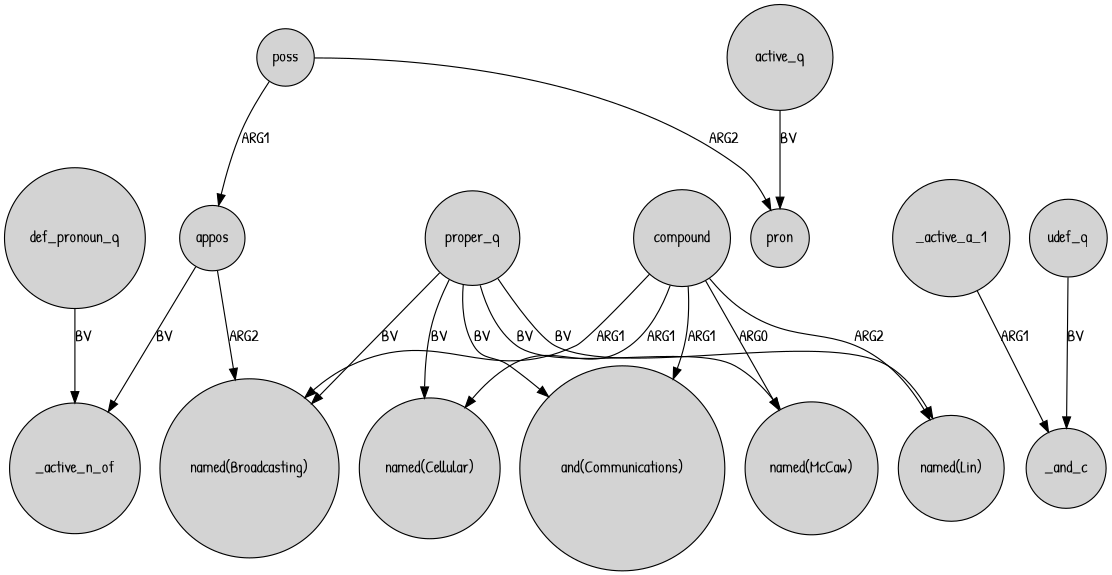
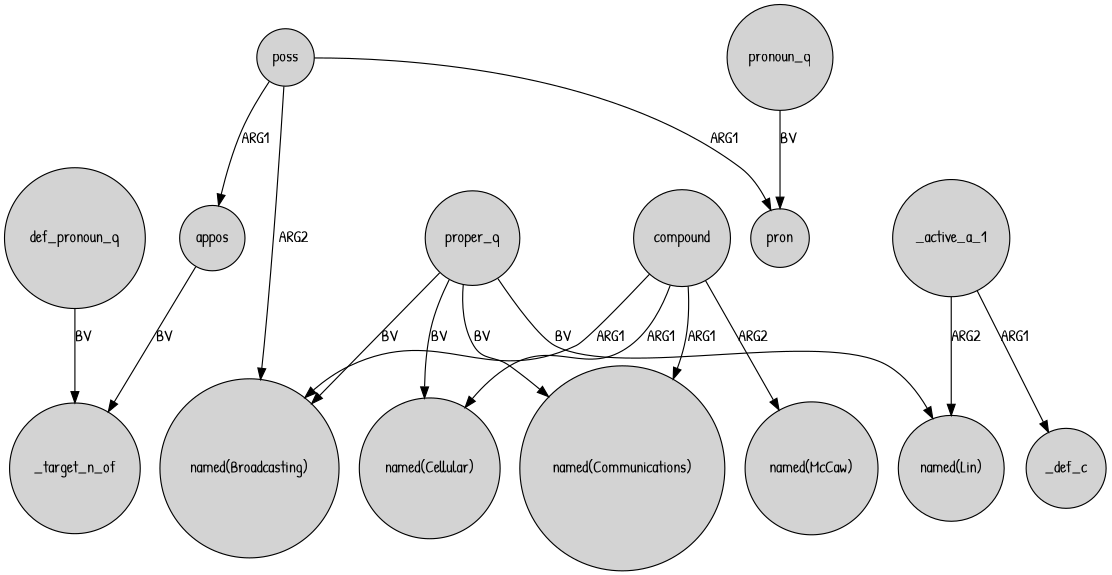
node "active_q": label "active_q" -> "pronoun_q"
edge "poss" -> "pron": label "ARG2" -> "ARG1"
node "udef_q": removed
edge "appos" -> "named(Broadcasting)": now "poss" -> "named(Broadcasting)"
edge "compound" -> "named(McCaw)": label "ARG0" -> "ARG2"
edge "compound" -> "named(Lin)": now "_active_a_1" -> "named(Lin)"
edge "proper_q" -> "named(McCaw)": removed, label "BV"
node "_active_n_of": label "_active_n_of" -> "_target_n_of"
node "and(Communications)": label "and(Communications)" -> "named(Communications)"
node "_and_c": label "_and_c" -> "_def_c"
